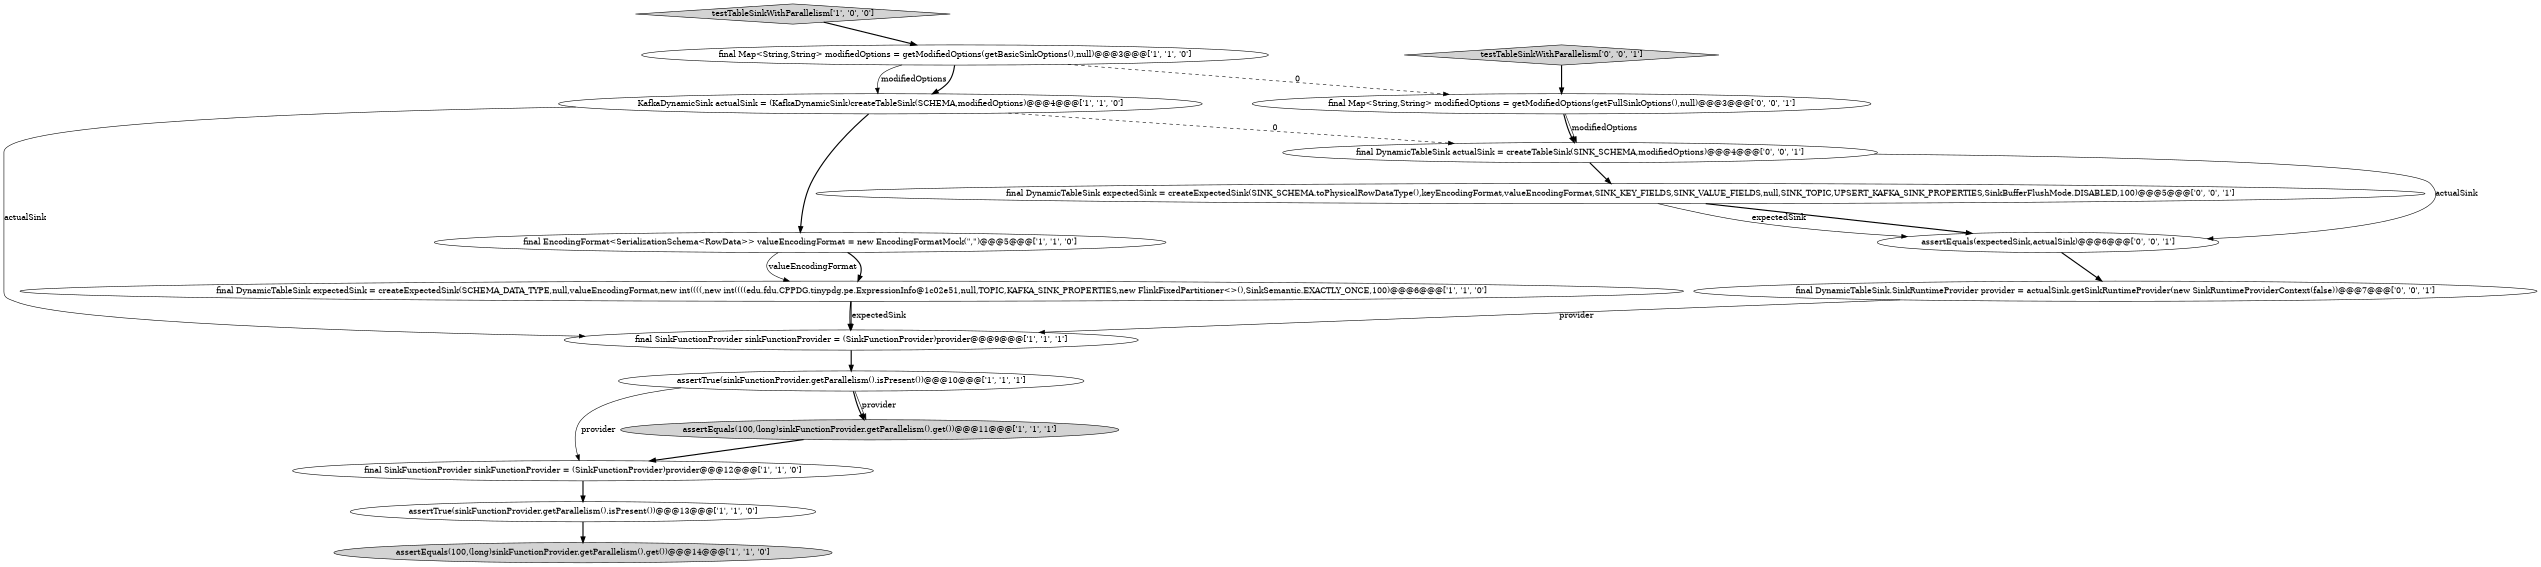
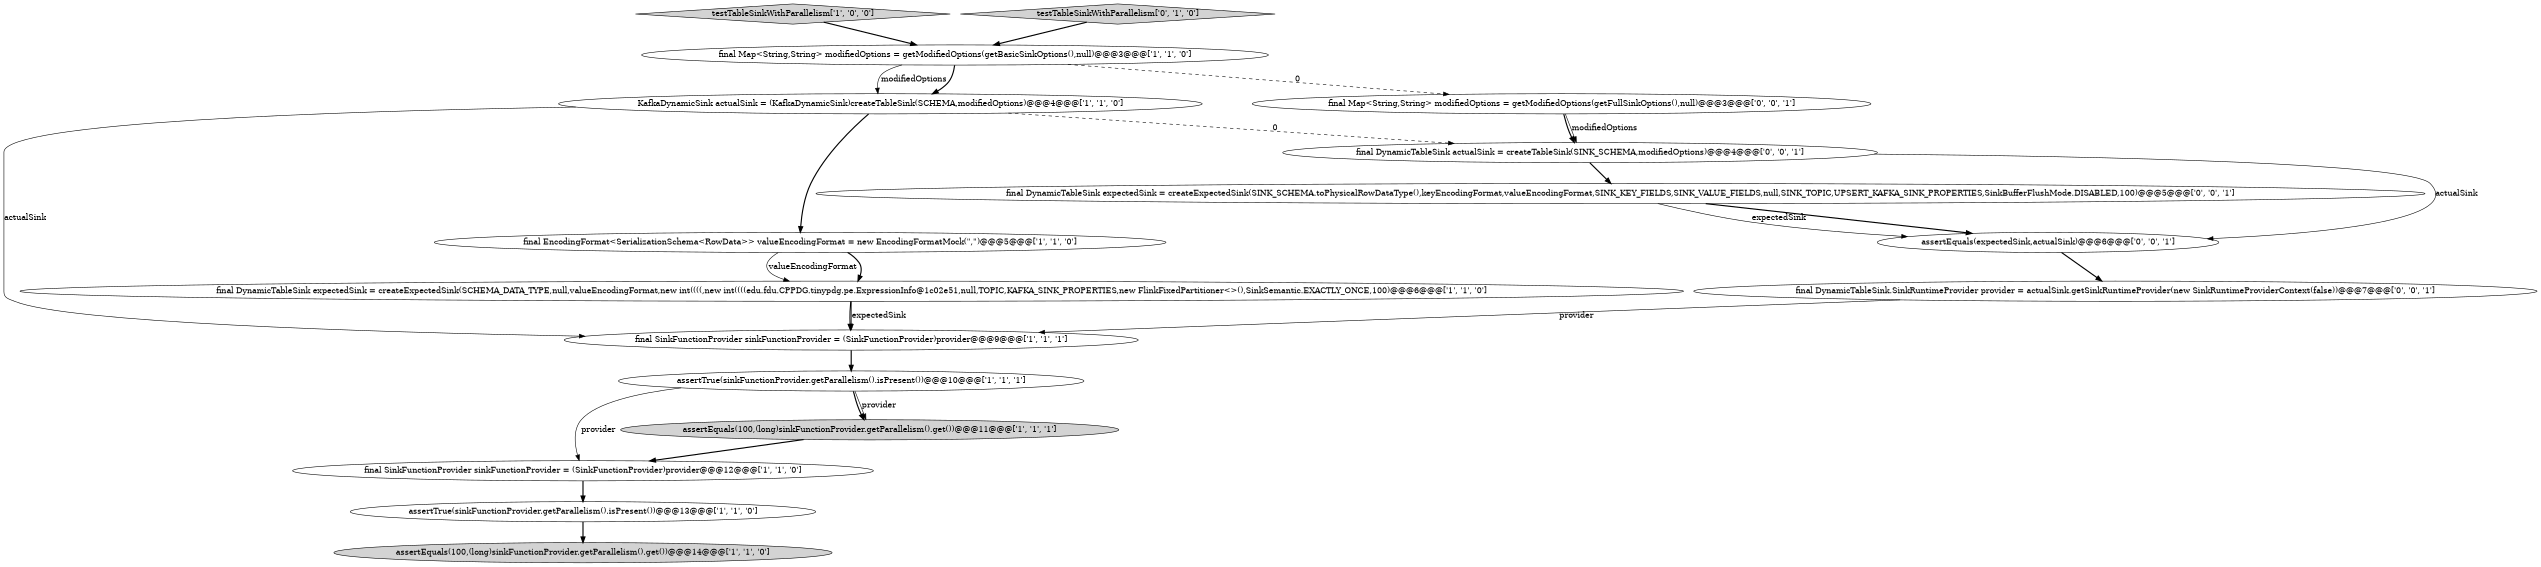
node "testTableSinkWithParallelism['0', '1', '0']": added
node "testTableSinkWithParallelism['0', '0', '1']": removed
